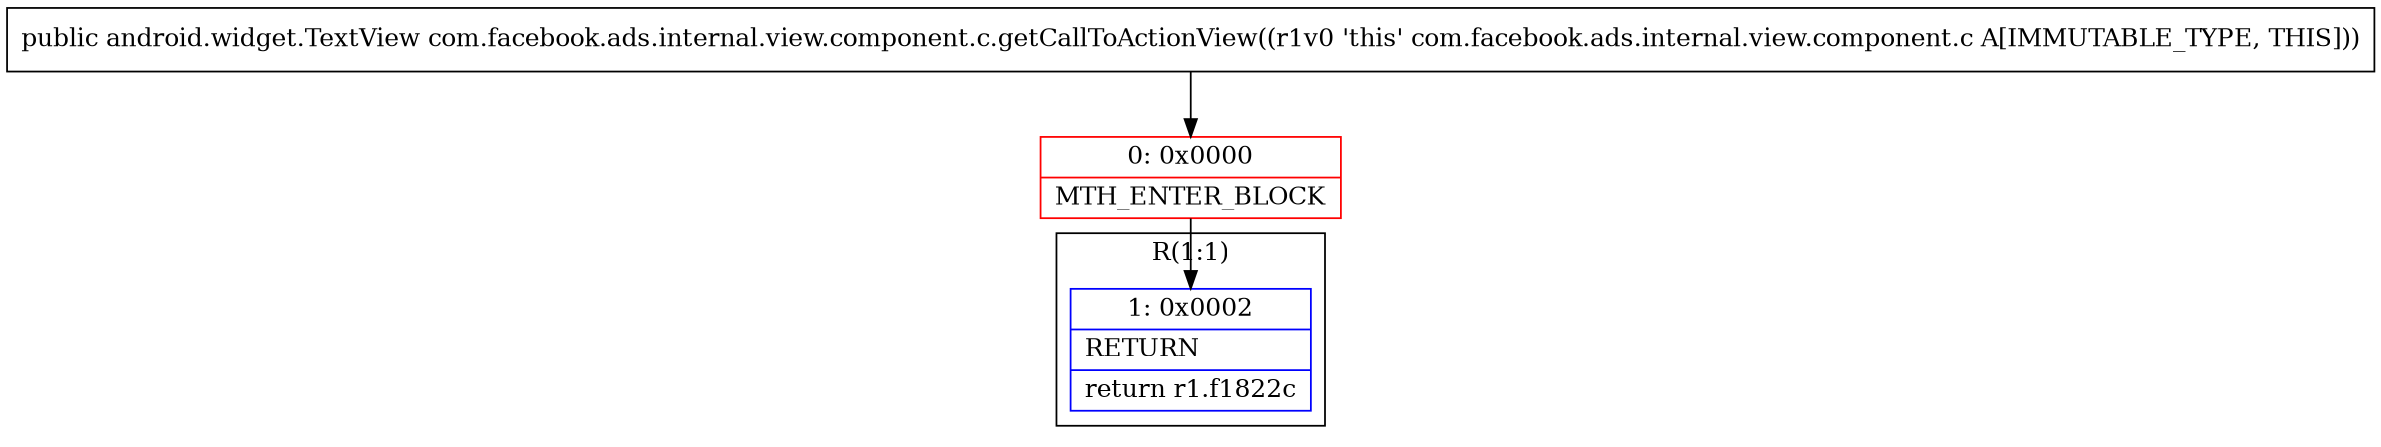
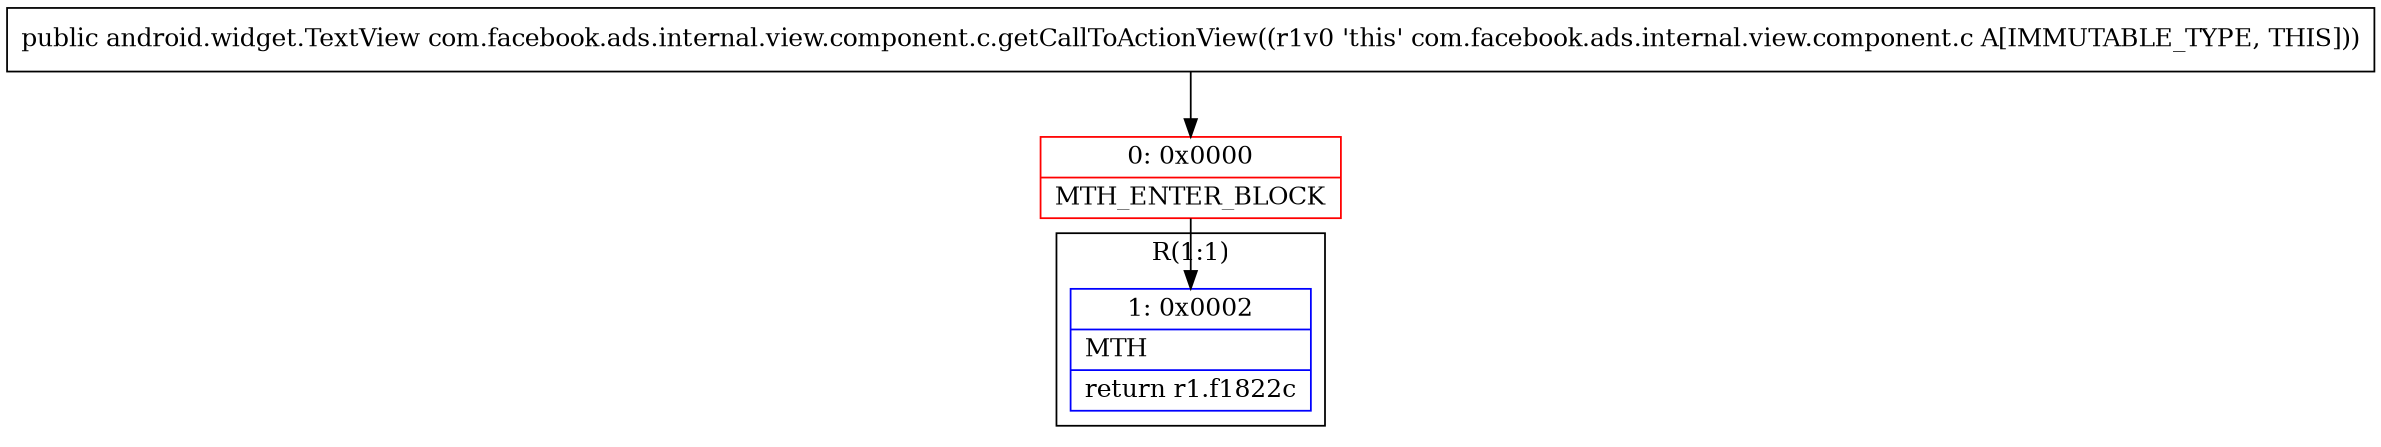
node "1: 0x0002": text "RETURN" -> "MTH"
